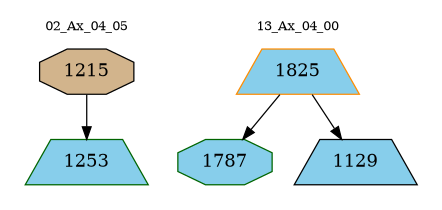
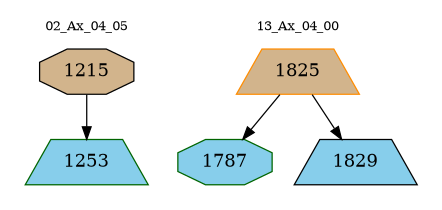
node "1825": fillcolor skyblue -> tan
node "1129": label "1129" -> "1829"
